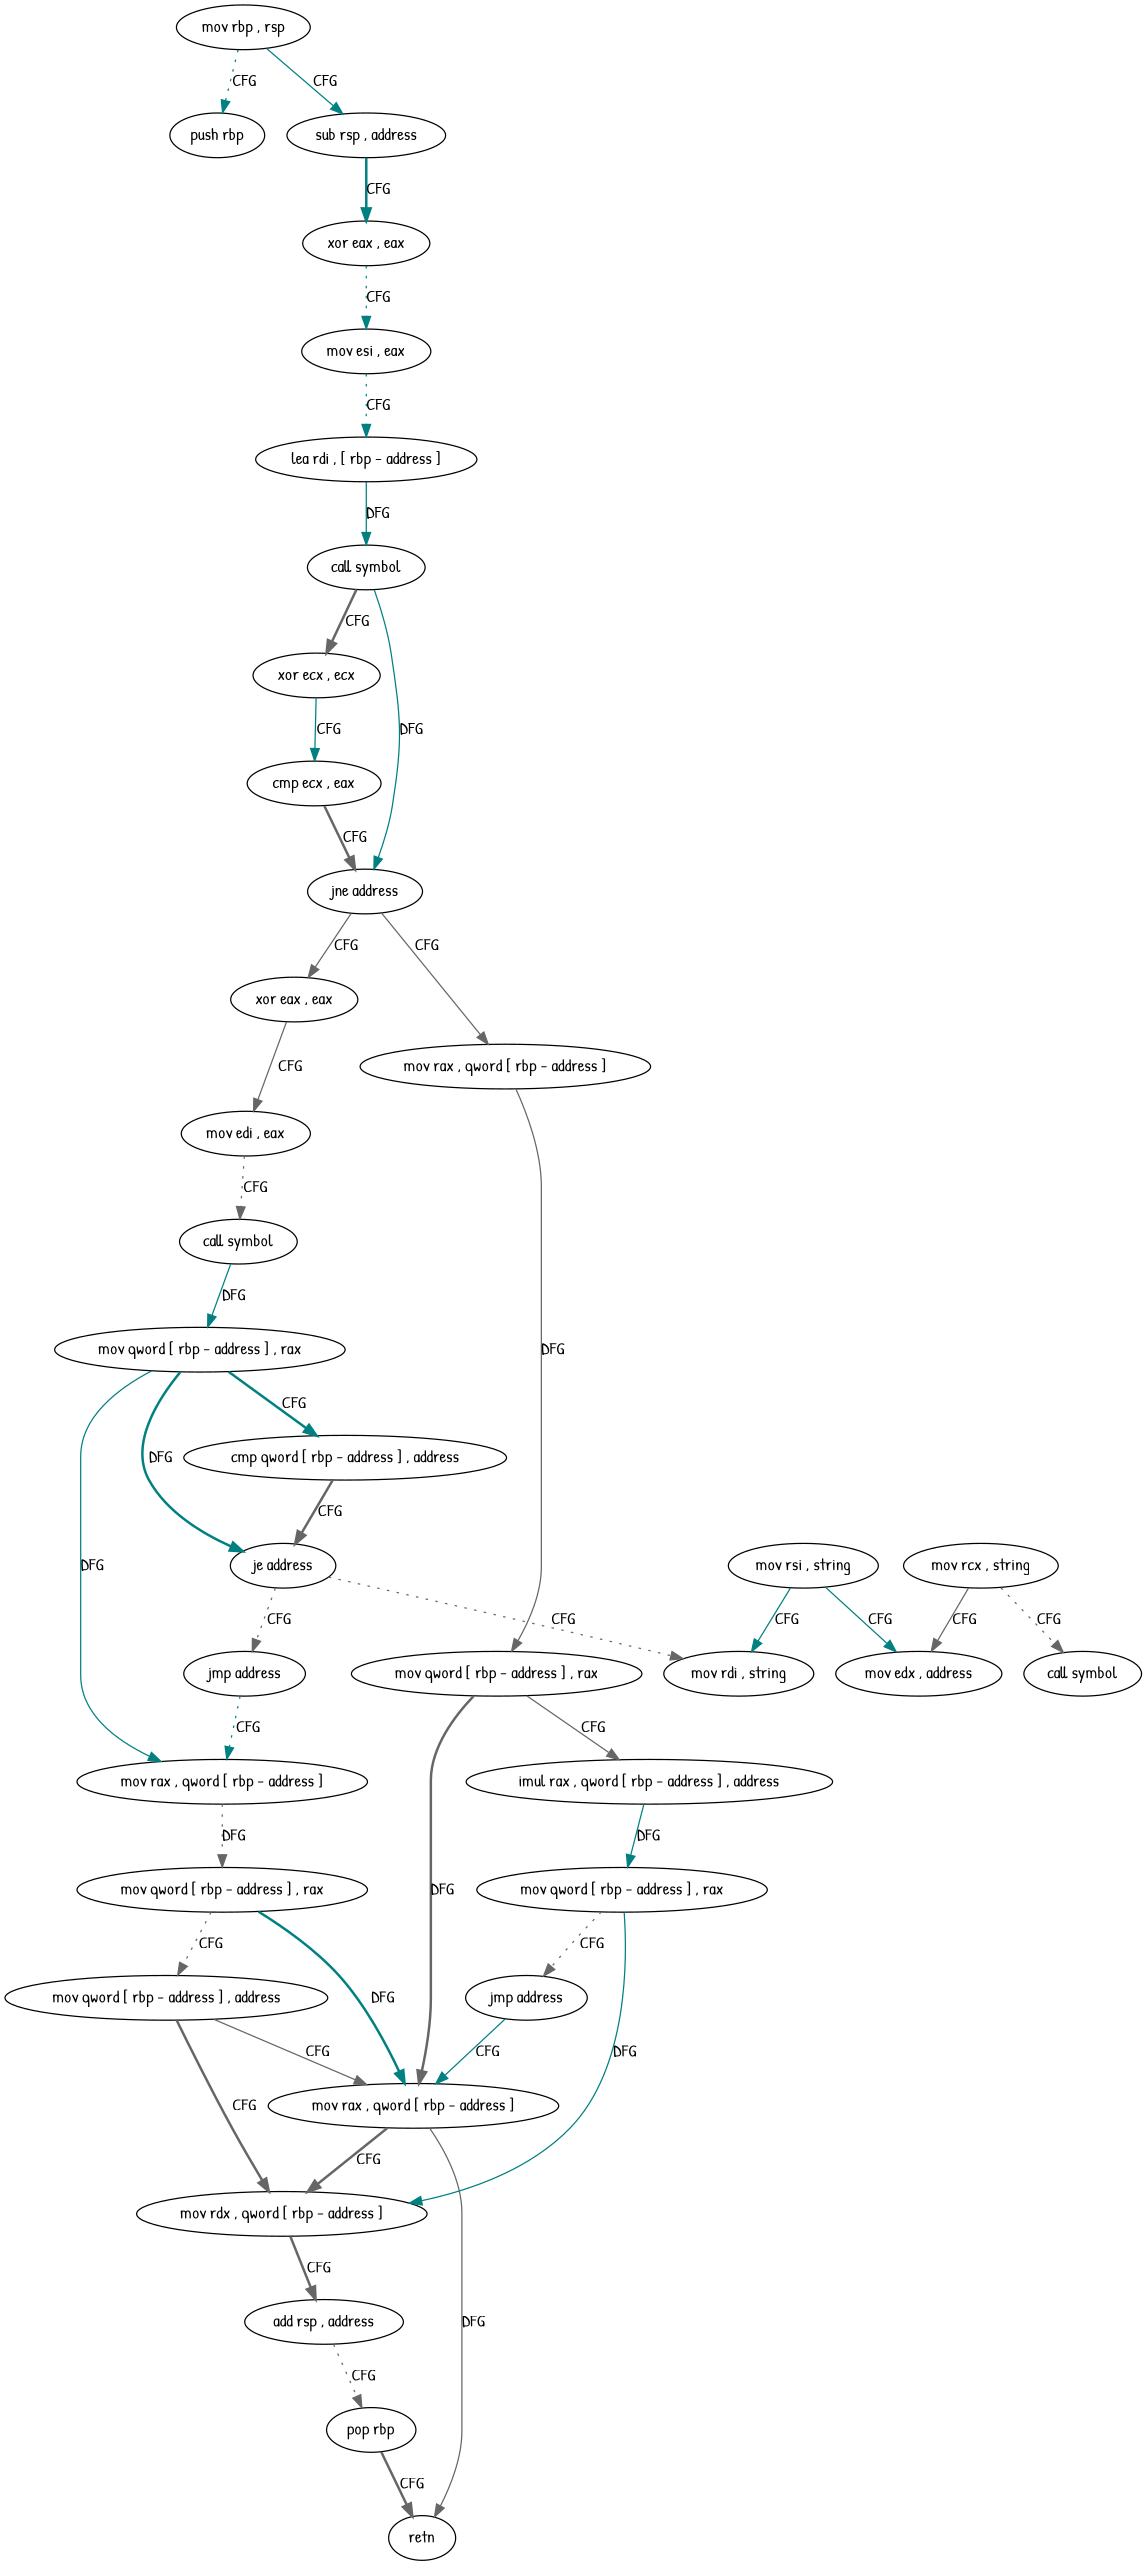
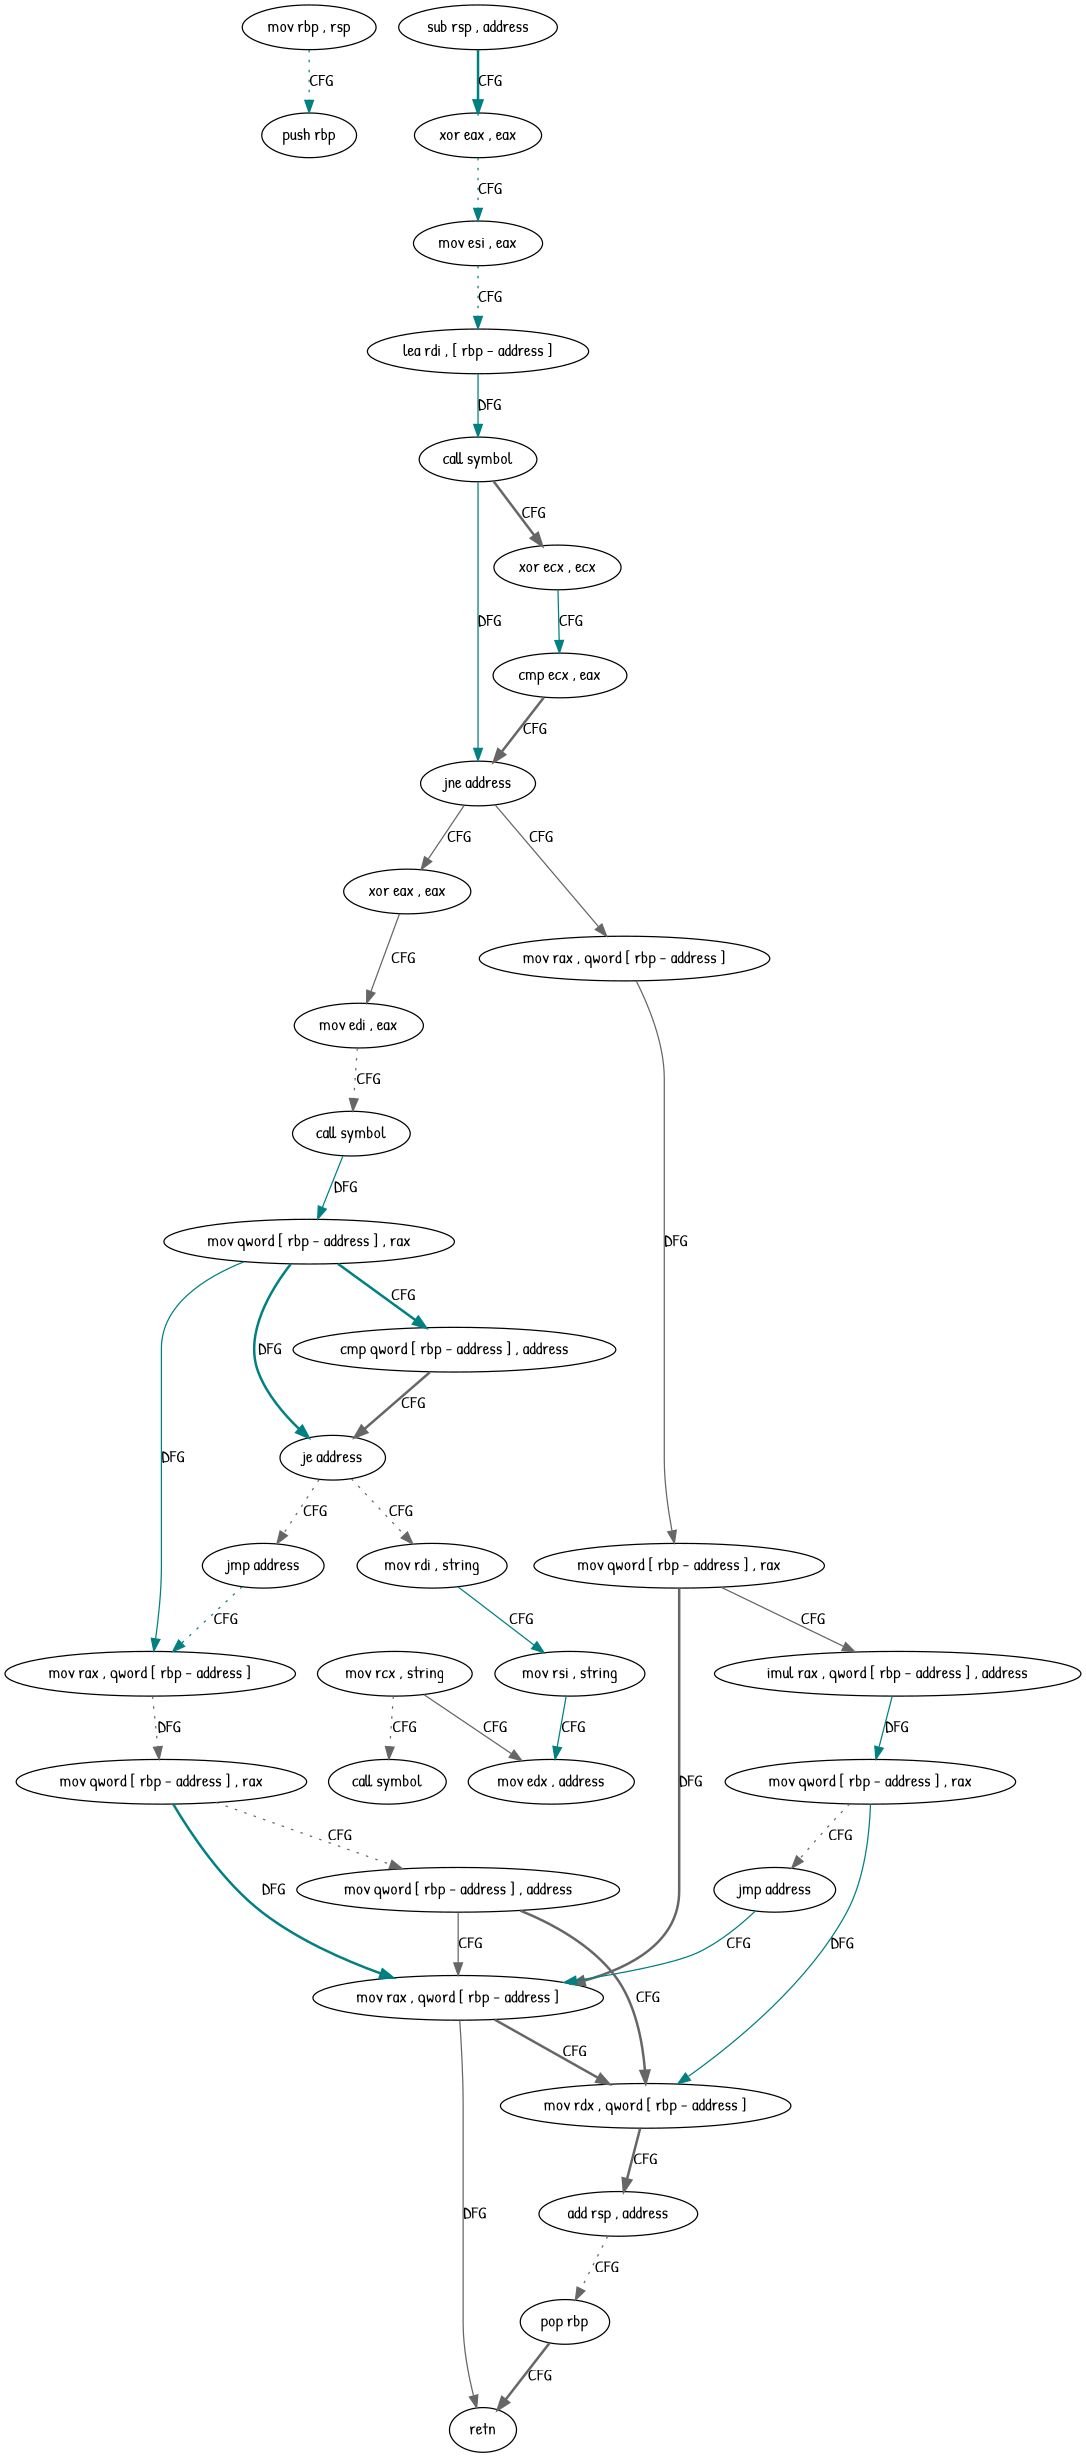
edge "mov rbp , rsp" -> "sub rsp , address": removed, label "CFG"
edge "mov rsi , string" -> "mov rdi , string": reversed
